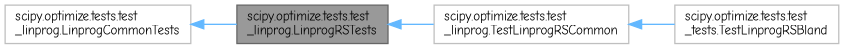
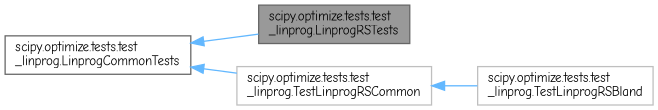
node "scipy.optimize.tests.test _linprog.LinprogCommonTests": color grey75 -> gray40
edge "scipy.optimize.tests.test _linprog.TestLinprogRSCommon" -> "scipy.optimize.tests.test _linprog.LinprogRSTests": now "scipy.optimize.tests.test _linprog.TestLinprogRSCommon" -> "scipy.optimize.tests.test _linprog.LinprogCommonTests"
node "scipy.optimize.tests.test _tests.TestLinprogRSBland": label "scipy.optimize.tests.test _tests.TestLinprogRSBland" -> "scipy.optimize.tests.test _linprog.TestLinprogRSBland"
